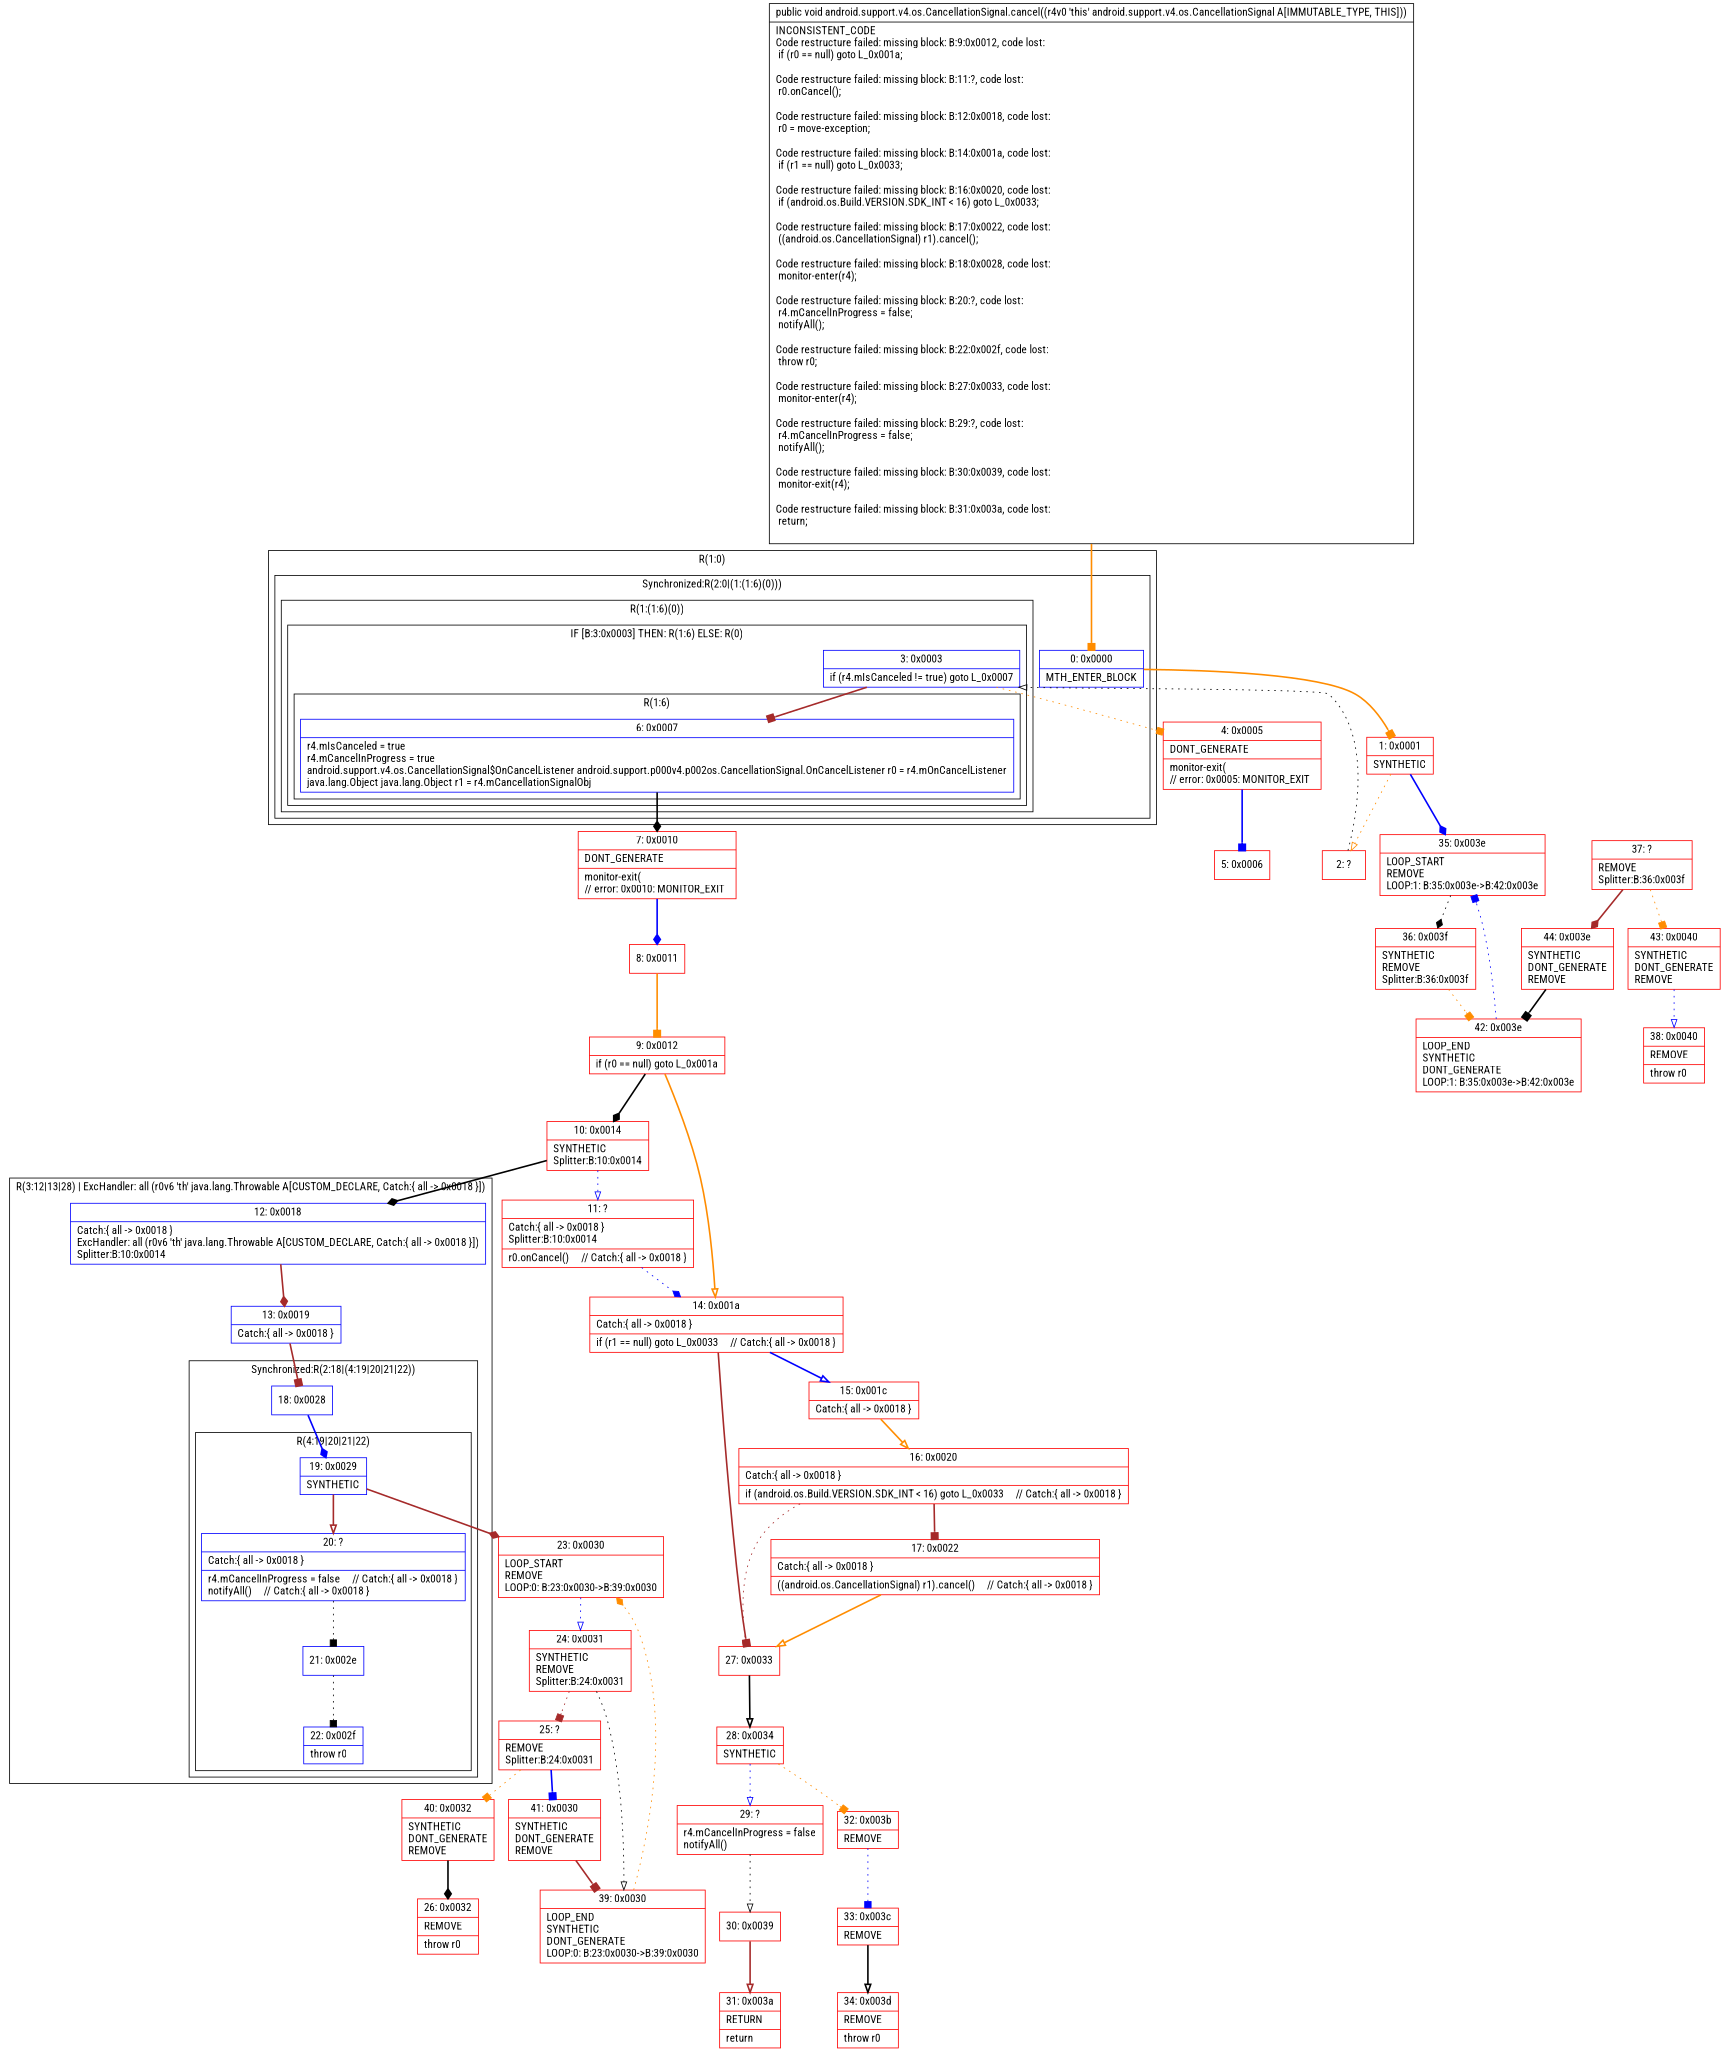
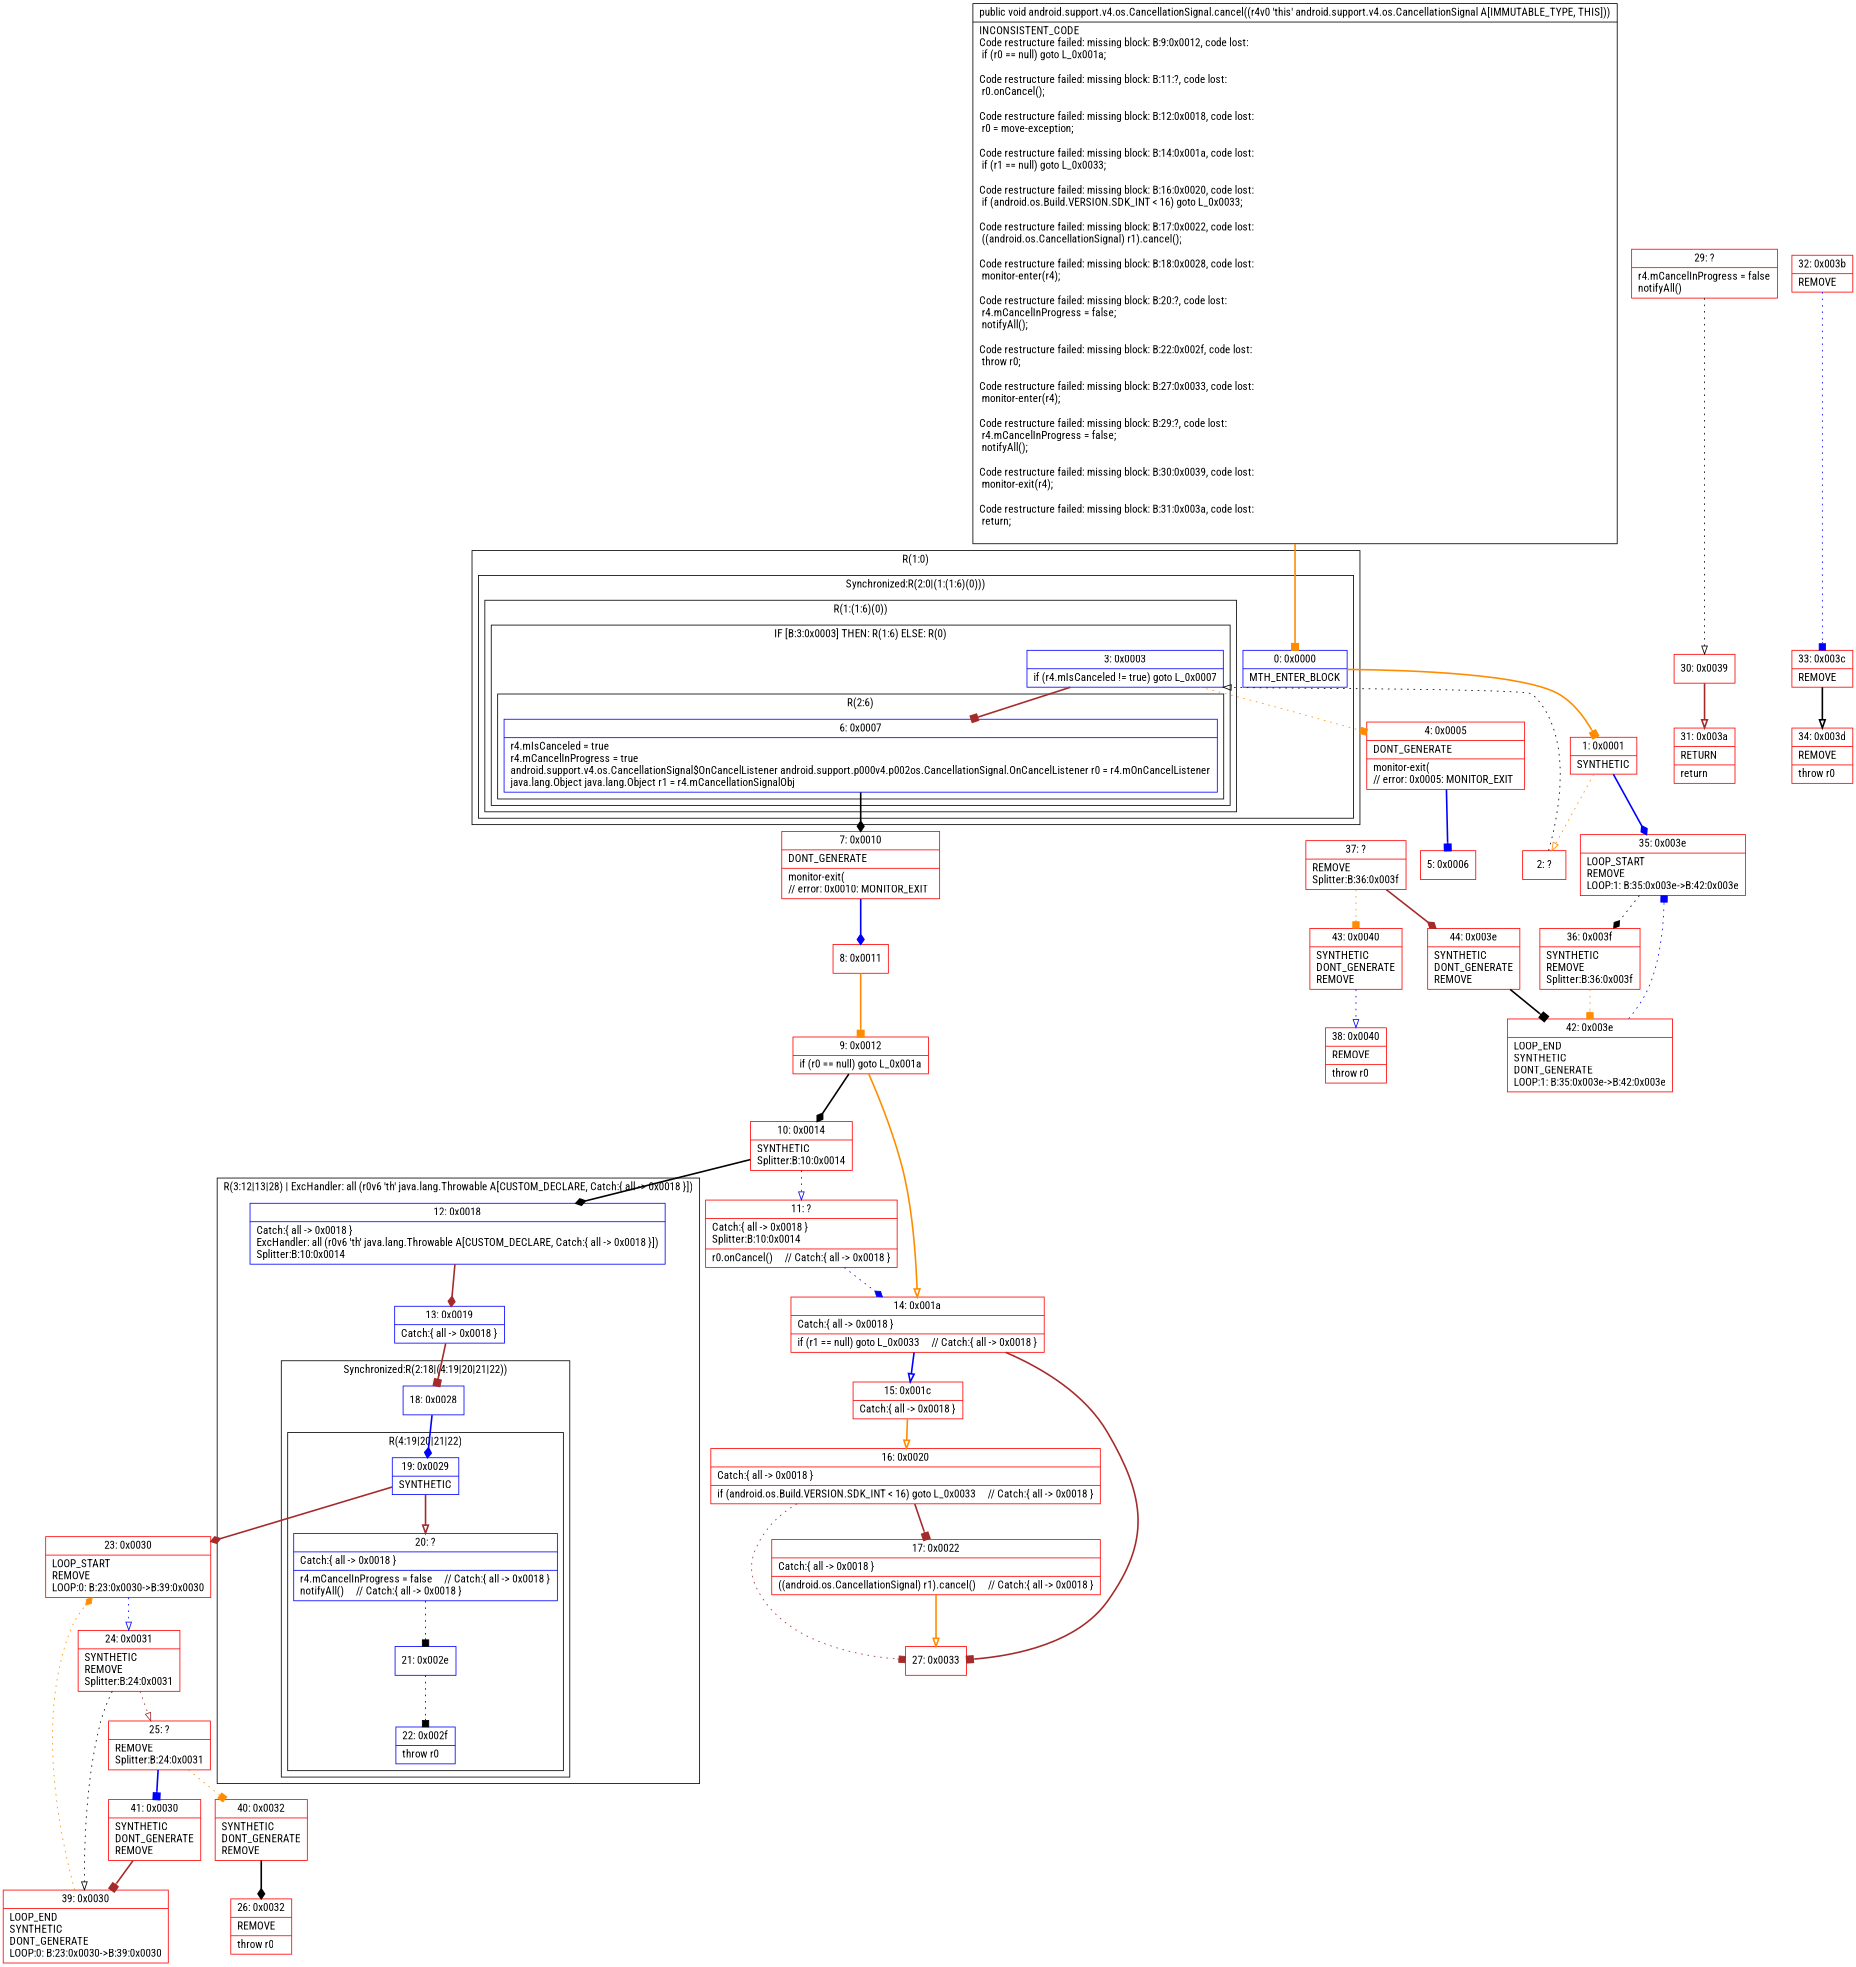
cluster "R(1:6)": label "R(1:6)" -> "R(2:6)"
edge "24: 0x0031" -> "25: ?": arrowhead box -> onormal
node "28: 0x0034": removed
